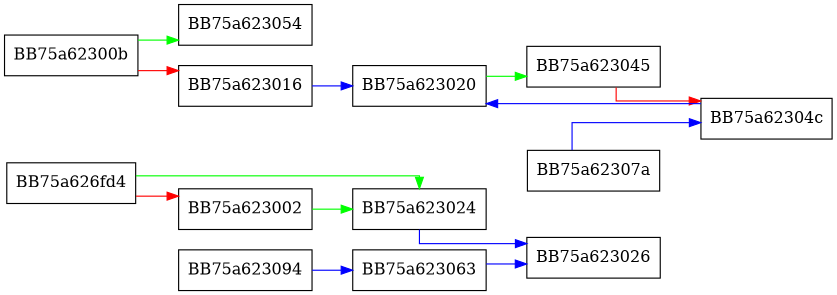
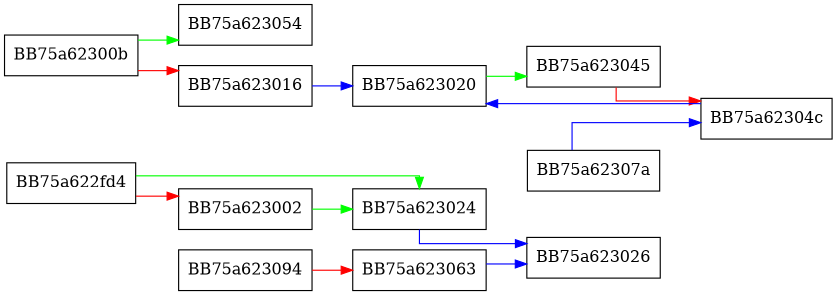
node "BB75a626fd4": label "BB75a626fd4" -> "BB75a622fd4"
edge "BB75a623094" -> "BB75a623063": color blue -> red
